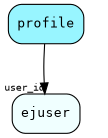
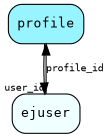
edge "ejuser" -> "profile": added, label "profile_id"
